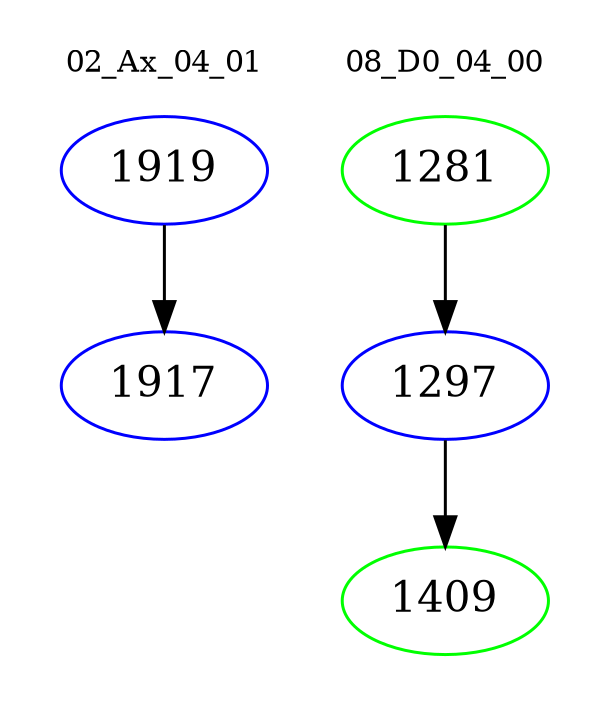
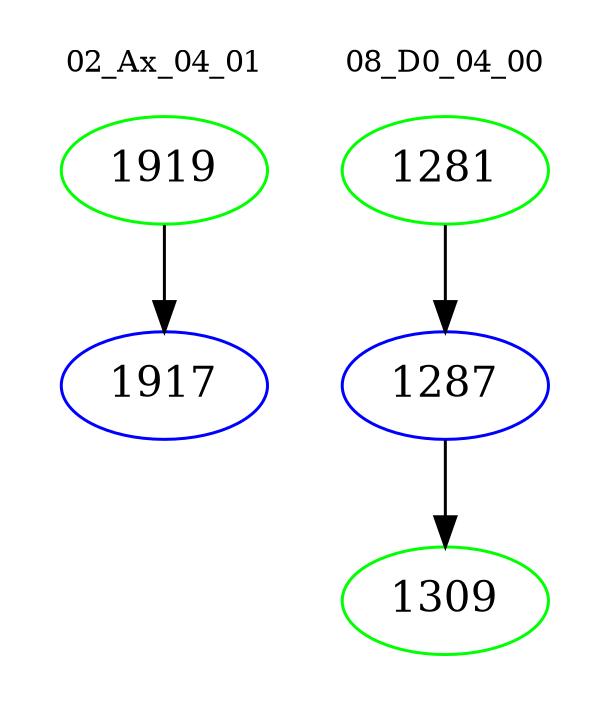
node "1919": color blue -> green
node "1297": label "1297" -> "1287"
node "1409": label "1409" -> "1309"
